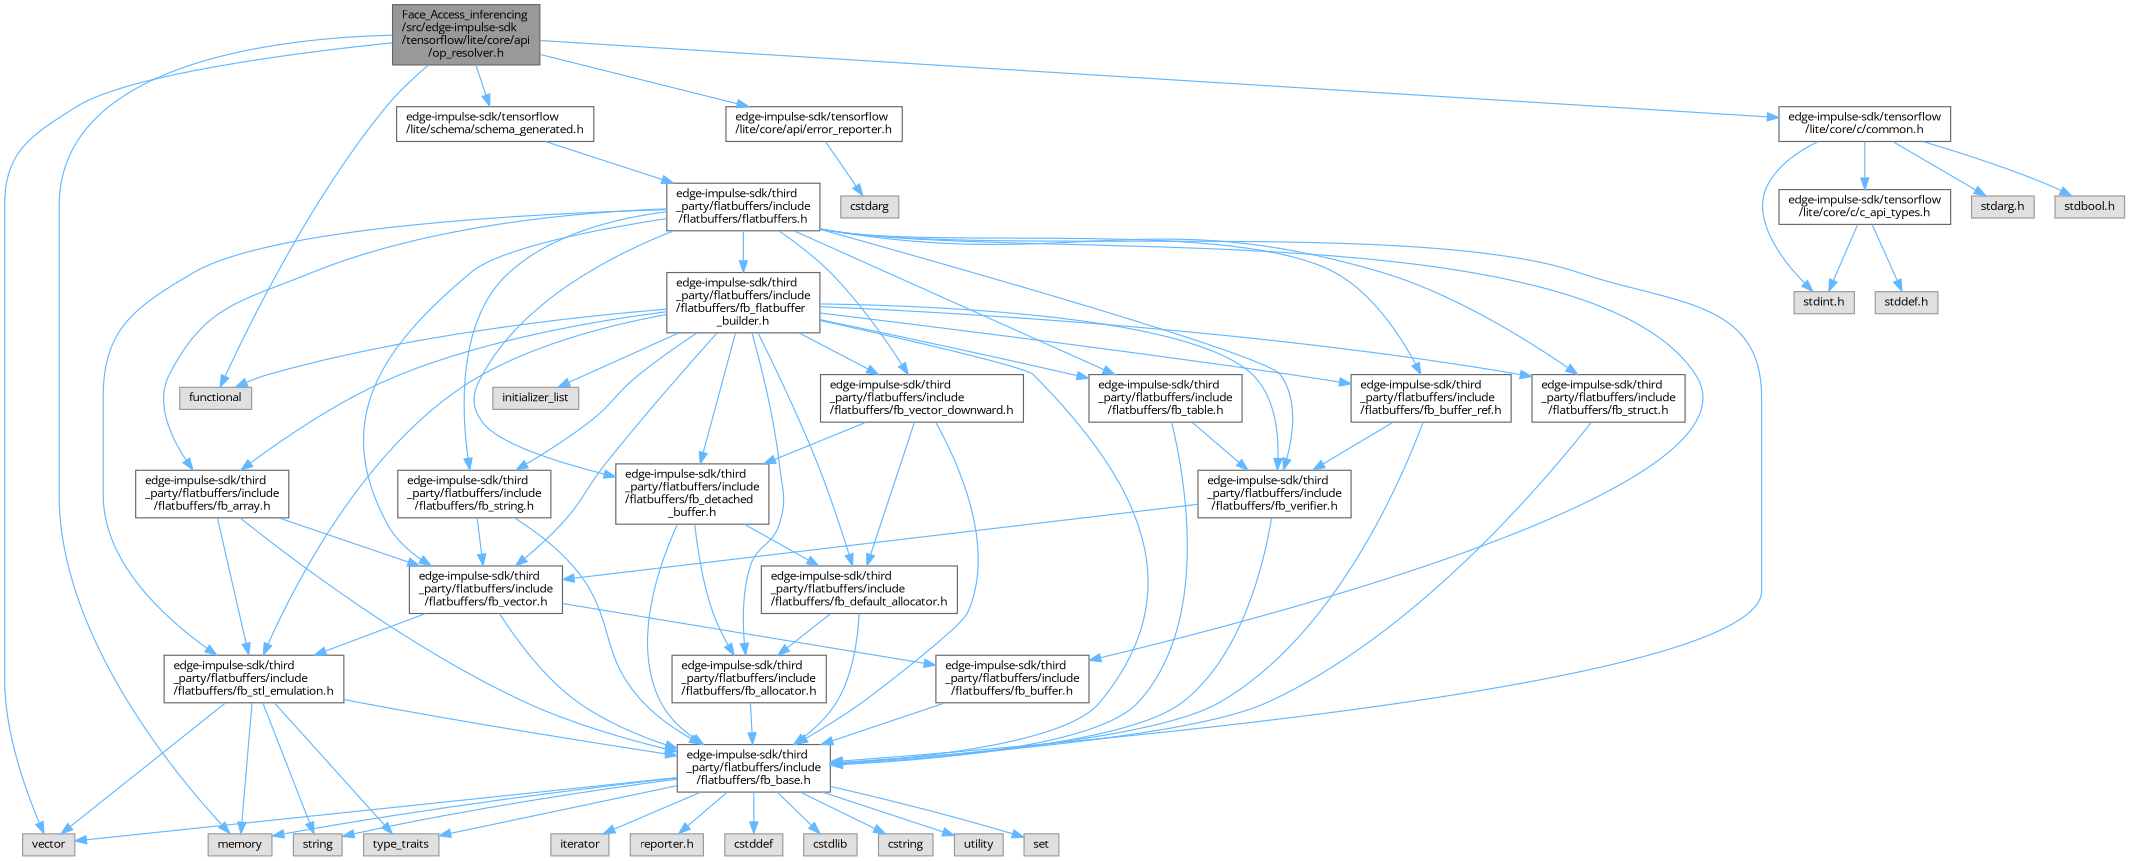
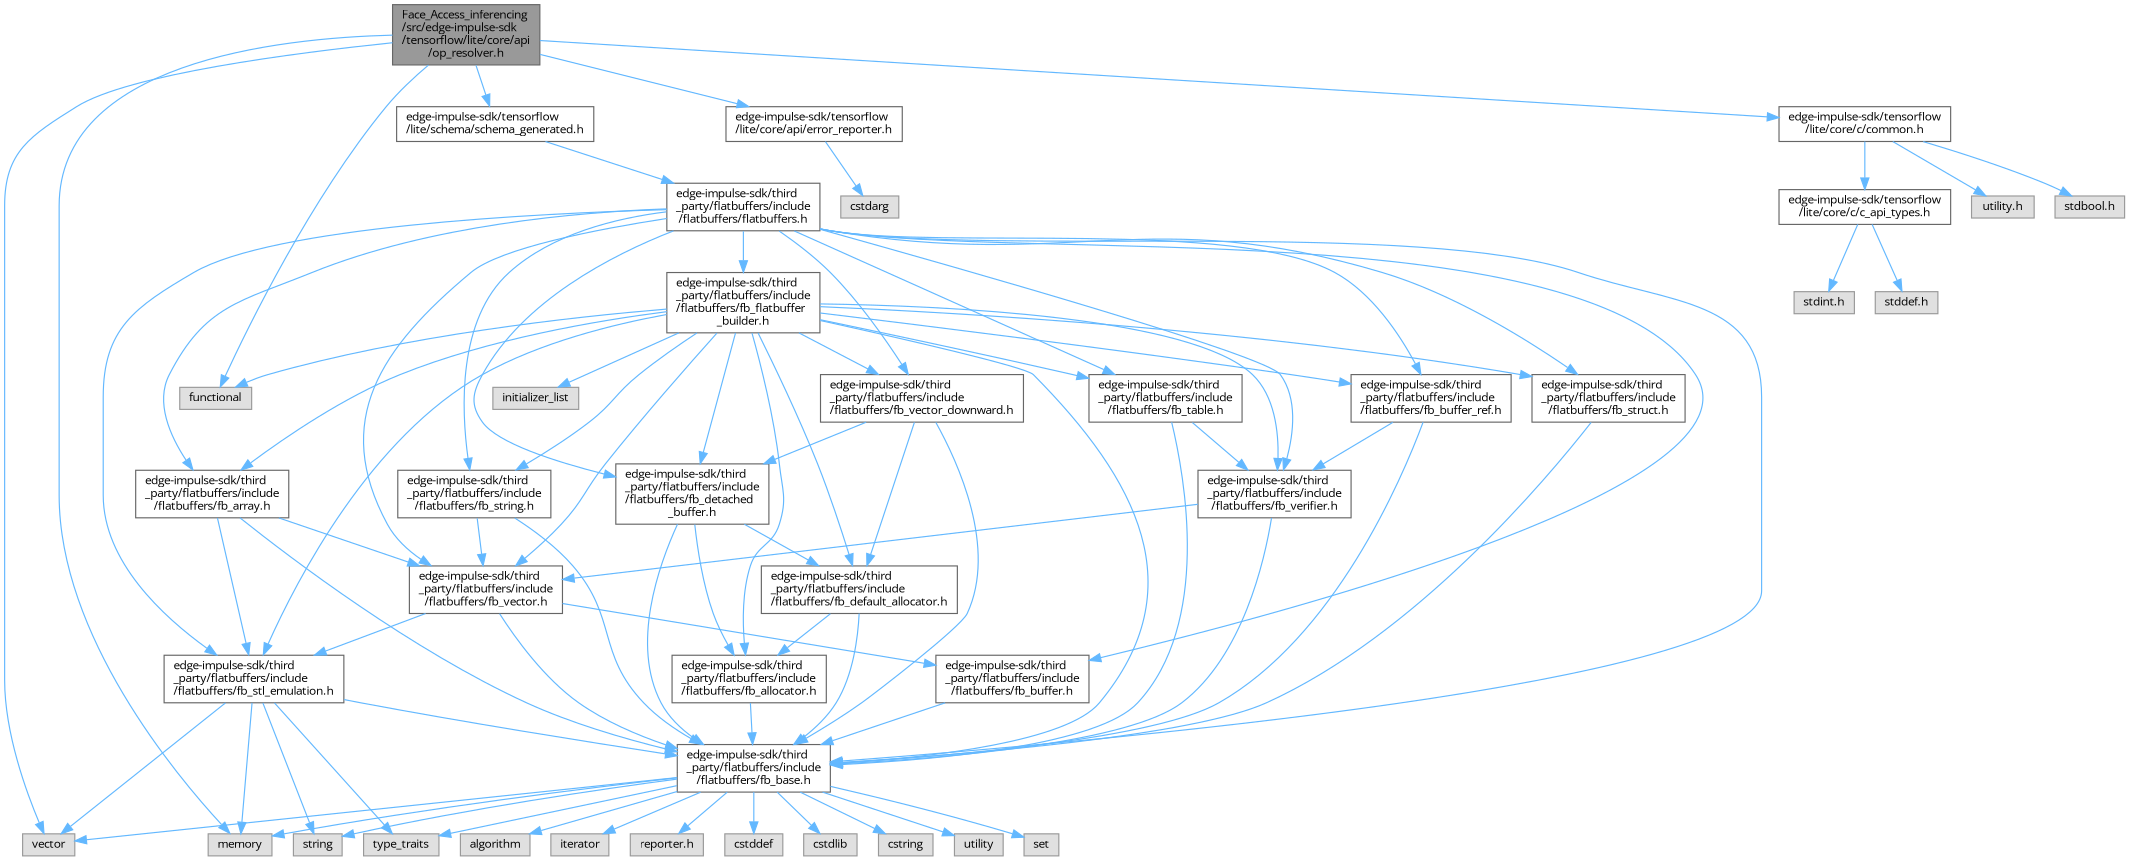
edge "edge-impulse-sdk/tensorflow /lite/core/c/common.h" -> "stdint.h": removed
node "stdarg.h": label "stdarg.h" -> "utility.h"
node "algorithm": added
